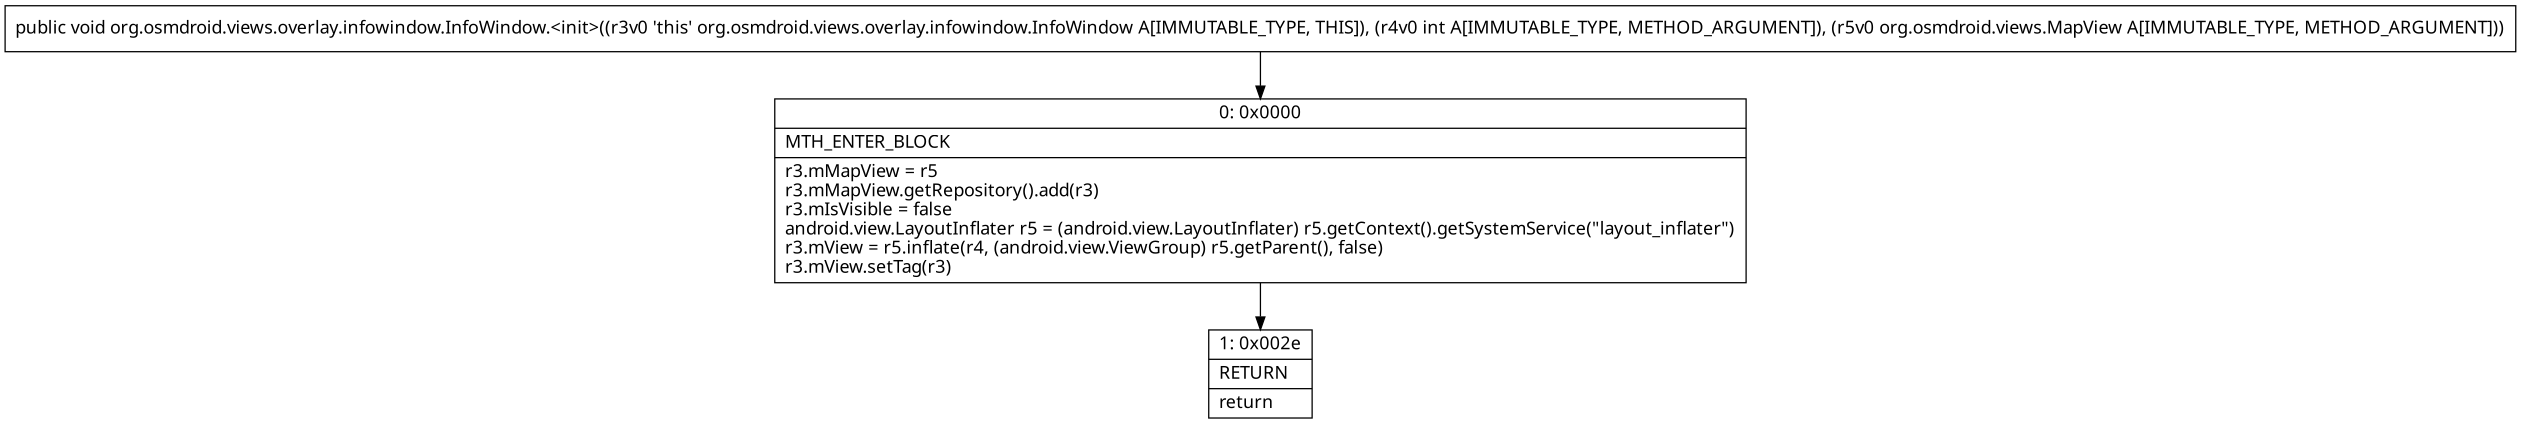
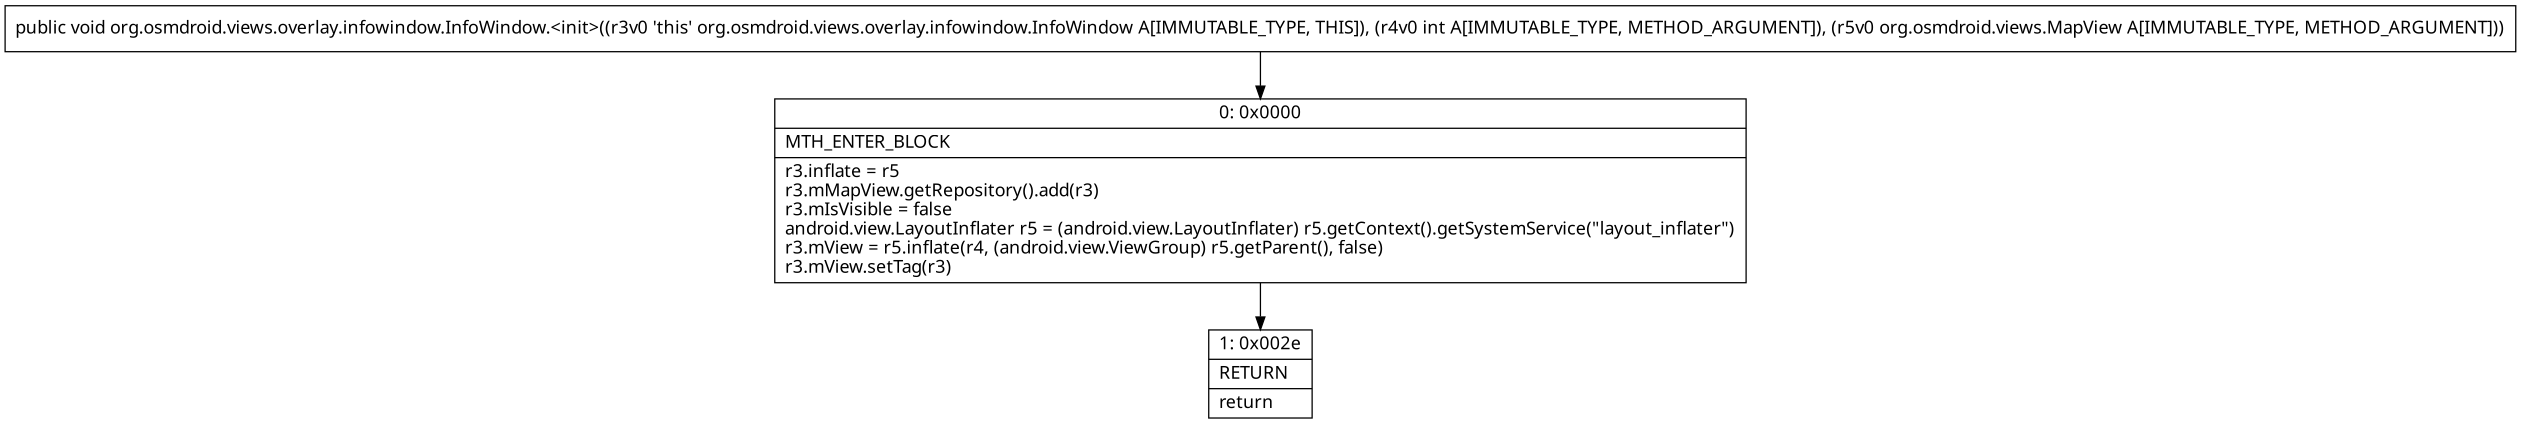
node "0: 0x0000": text "r3.mMapView = r5" -> "r3.inflate = r5"
